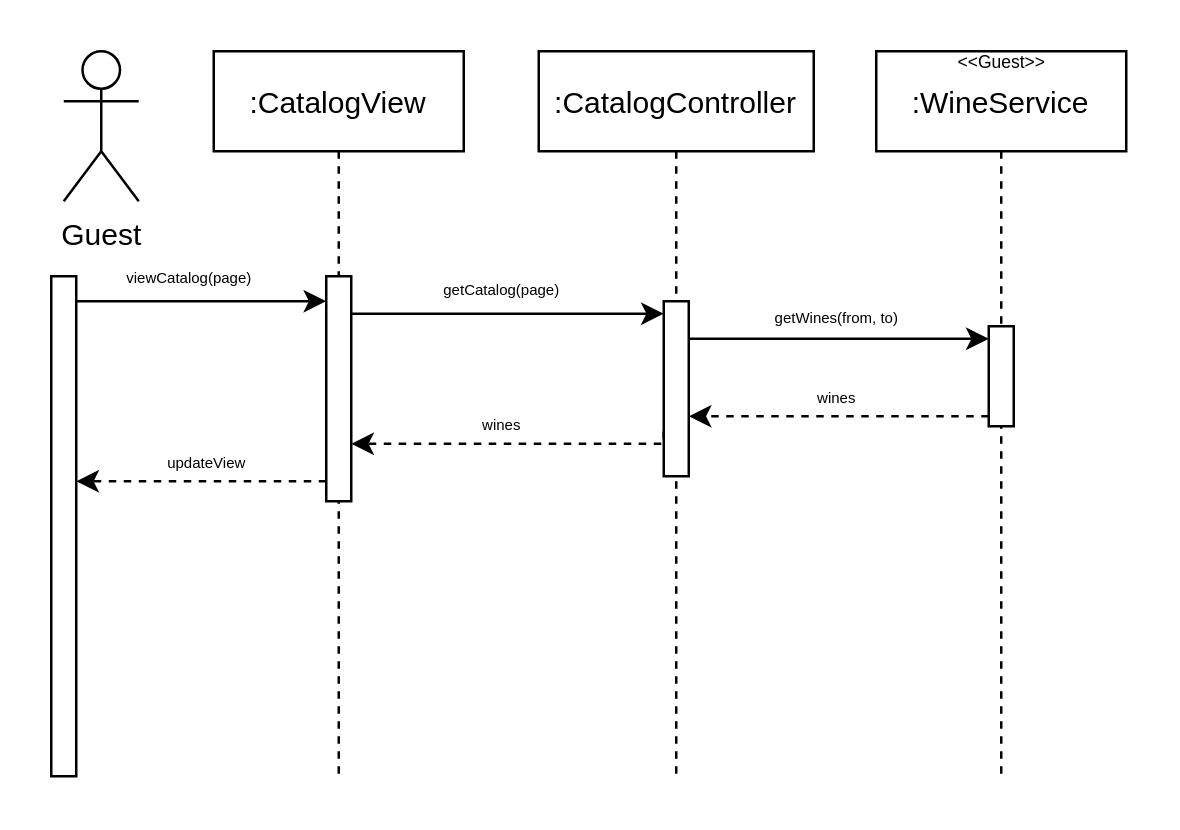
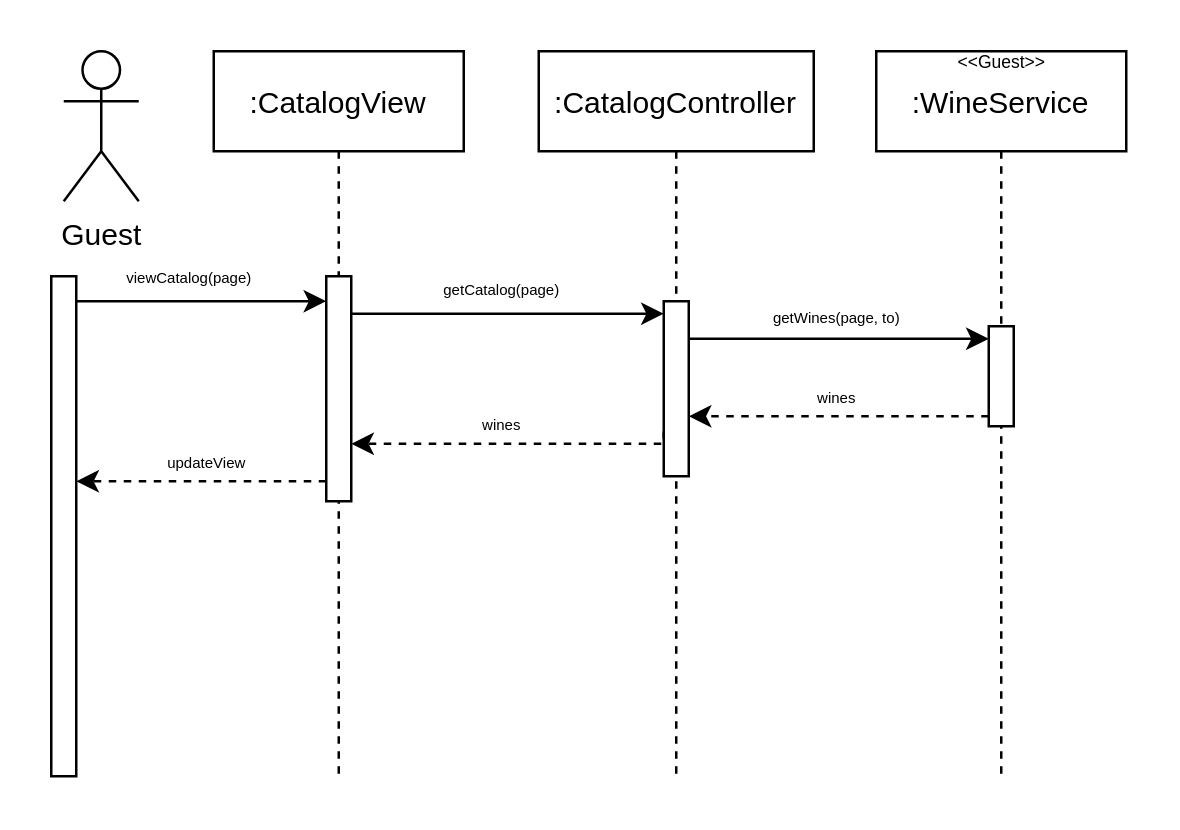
node "getWines(from, to)": label "getWines(from, to)" -> "getWines(page, to)"
